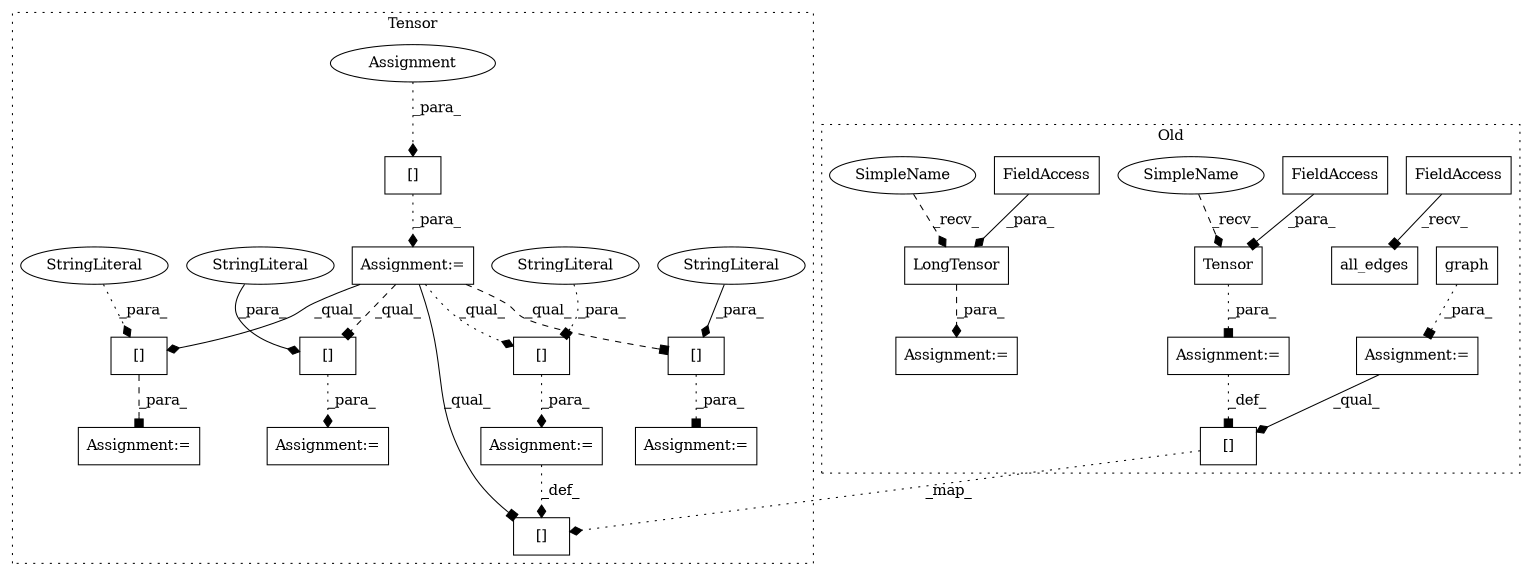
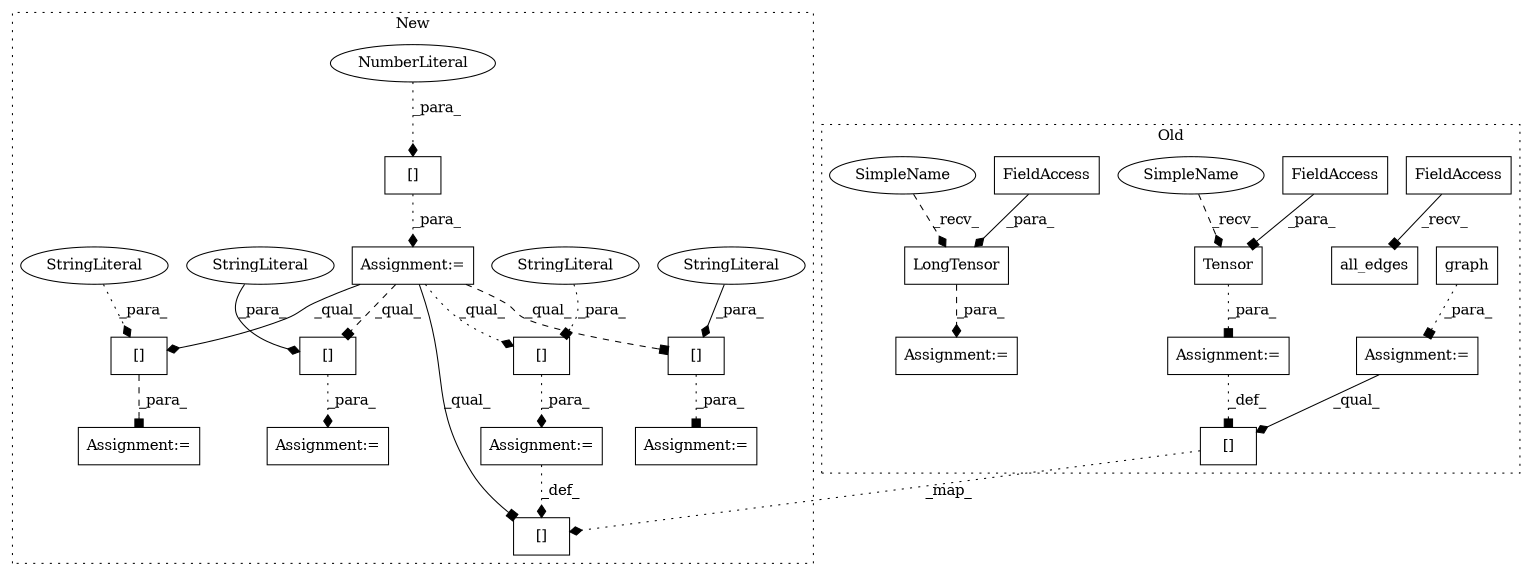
cluster "Tensor": label "Tensor" -> "New"
node "Assignment": label "Assignment" -> "NumberLiteral"
